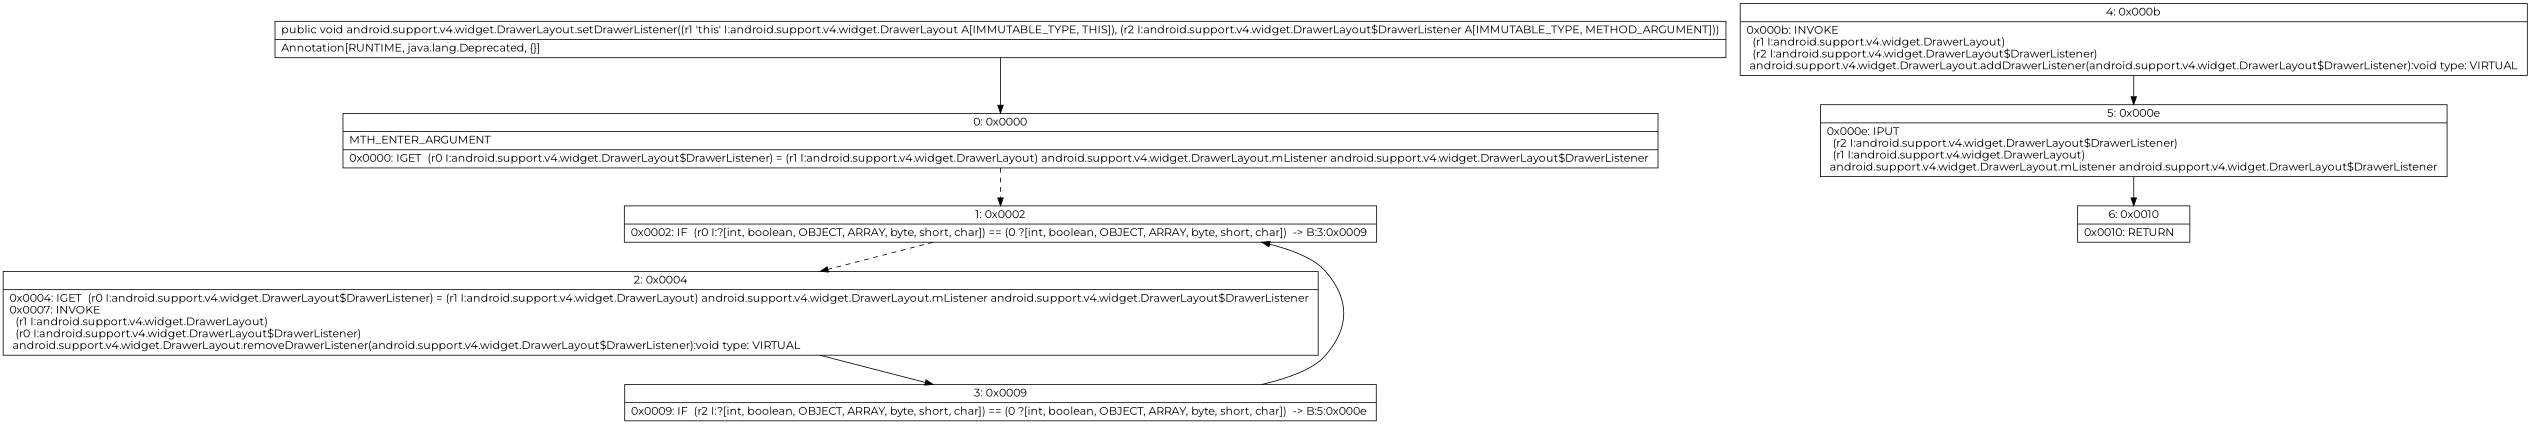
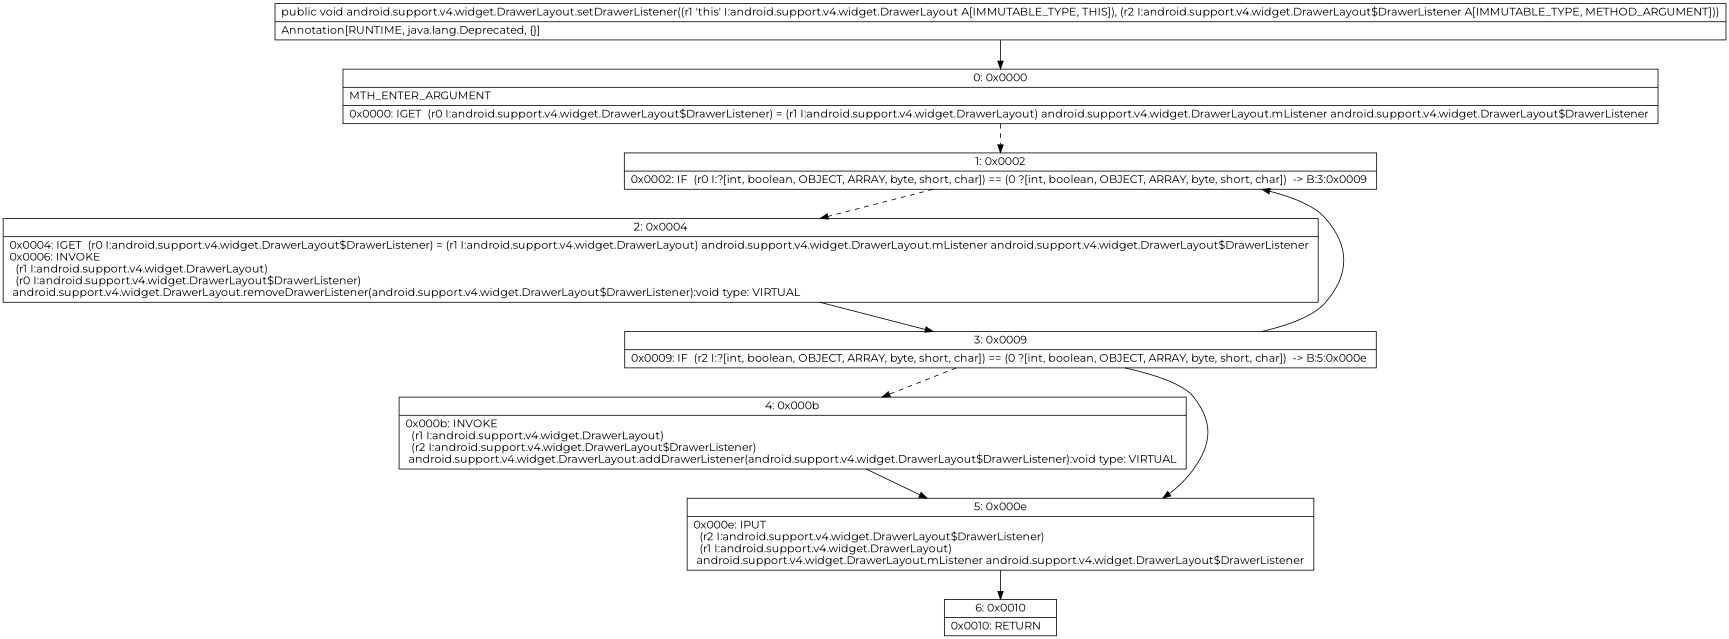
node "2: 0x0004": text "0x0007: INVOKE" -> "0x0006: INVOKE"
edge "3: 0x0009" -> "4: 0x000b": added
edge "3: 0x0009" -> "5: 0x000e": added
